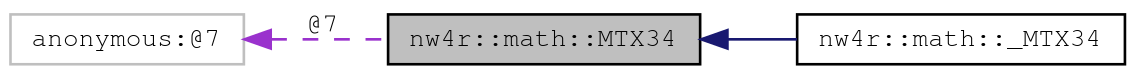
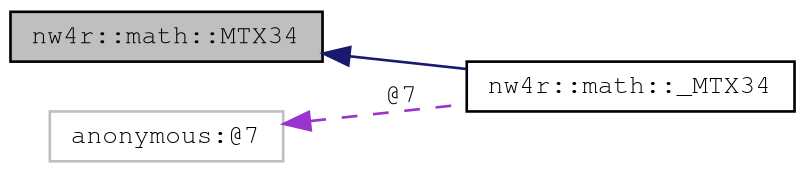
edge "nw4r::math::MTX34" -> "anonymous:@7": now "nw4r::math::_MTX34" -> "anonymous:@7"
